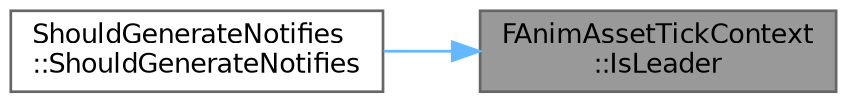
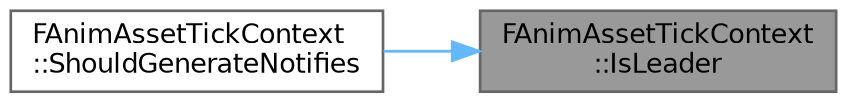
node "ShouldGenerateNotifies ::ShouldGenerateNotifies": label "ShouldGenerateNotifies ::ShouldGenerateNotifies" -> "FAnimAssetTickContext ::ShouldGenerateNotifies"
